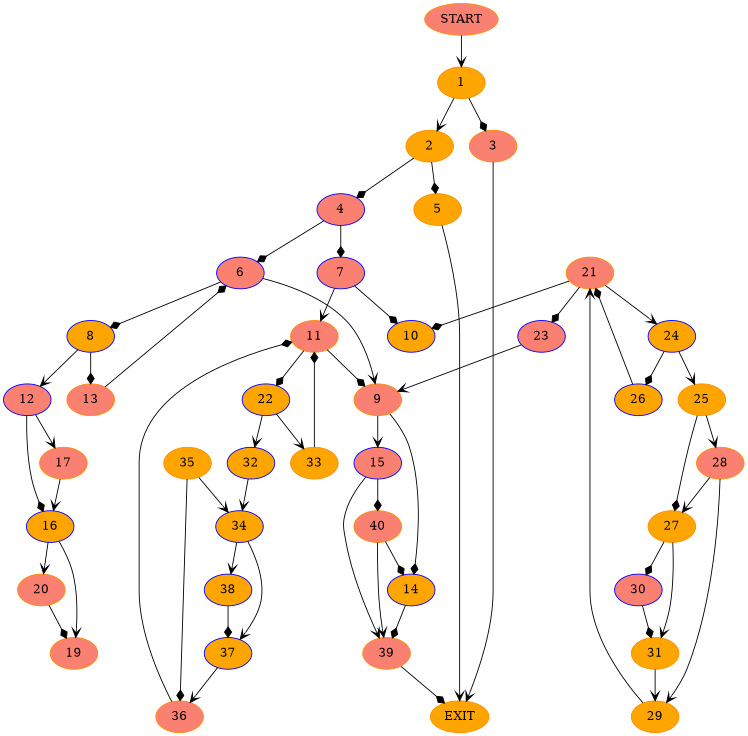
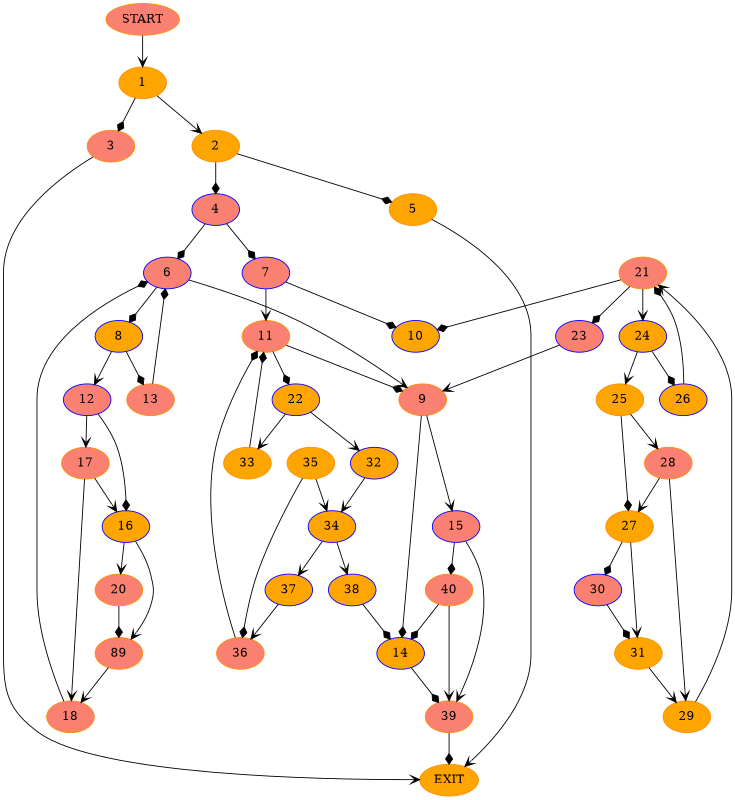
edge "38" -> "37": now "38" -> "14"
node "19": label "19" -> "89"
node "18": added
